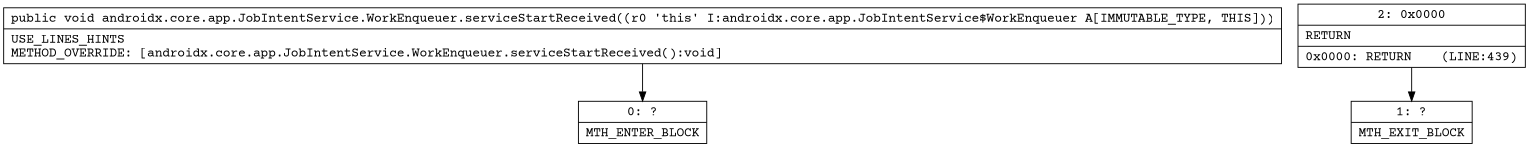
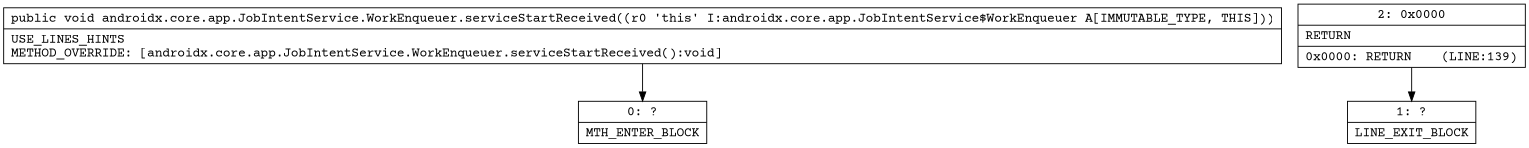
node "2: 0x0000": text "0x0000: RETURN    (LINE:439)" -> "0x0000: RETURN    (LINE:139)"
node "1: ?": text "MTH_EXIT_BLOCK" -> "LINE_EXIT_BLOCK"
